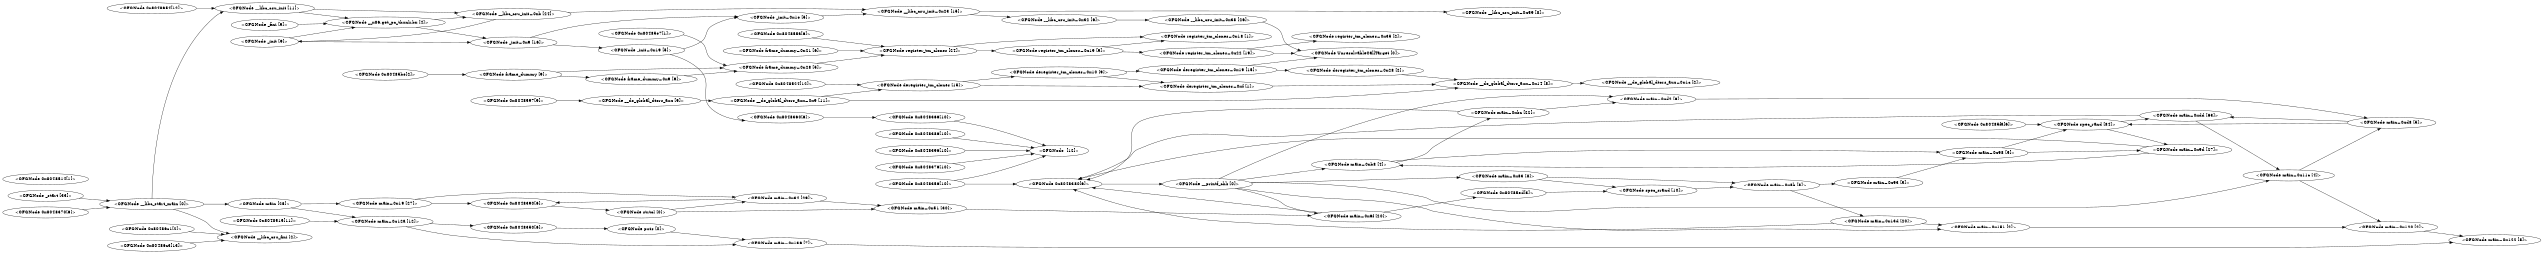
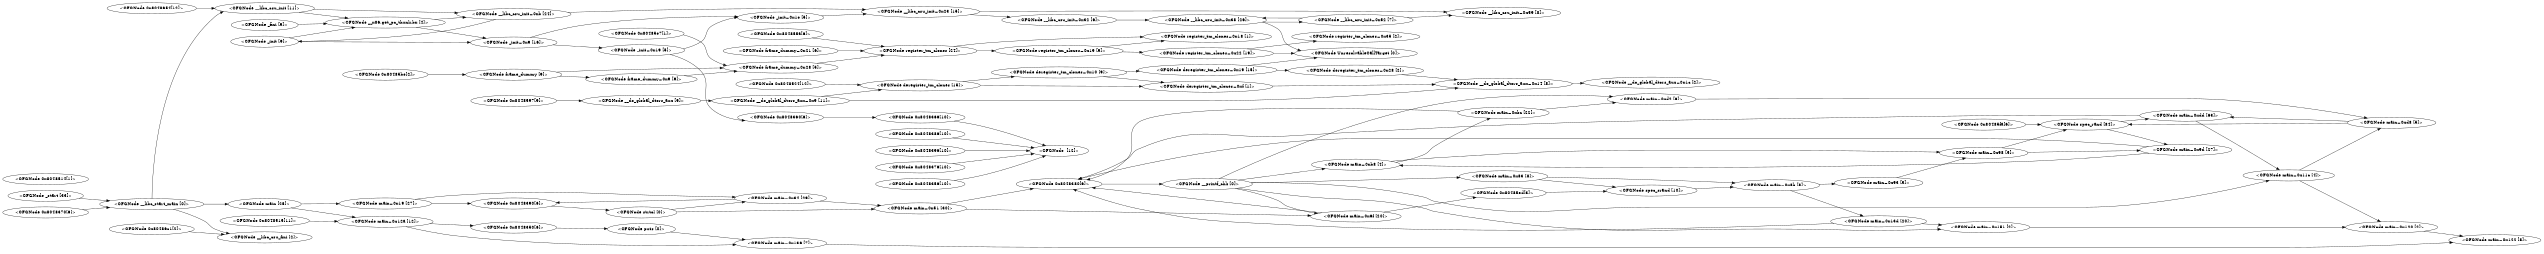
node "<CFGNode __libc_csu_init+0x52 [7]>": added
edge "<CFGNode 0x8048356[10]>" -> "<CFGNode 0x8048380[6]>": now "<CFGNode main+0x51 [30]>" -> "<CFGNode 0x8048380[6]>"
node "<CFGNode 0x80486c3[13]>": removed
